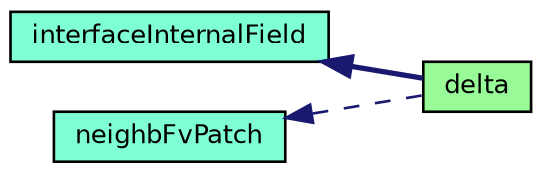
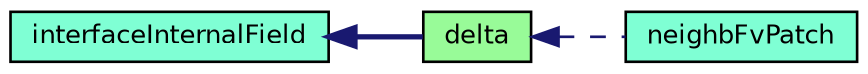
edge "delta" -> "neighbFvPatch": reversed
